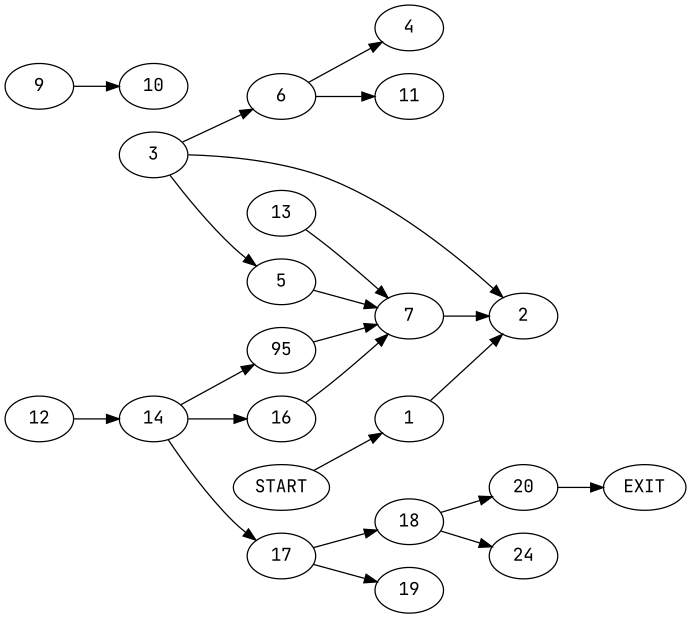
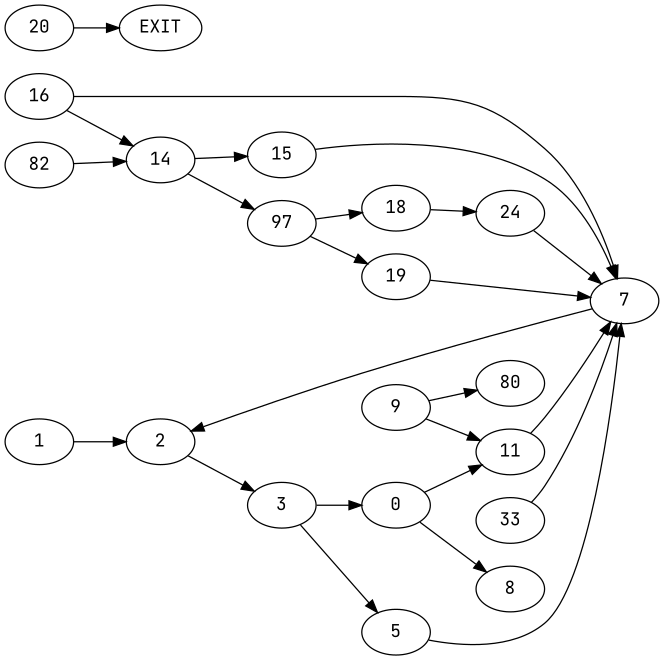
node "4": label "4" -> "8"
node "10": label "10" -> "80"
node "6": label "6" -> "0"
edge "3" -> "2": reversed
node "13": label "13" -> "33"
edge "24" -> "7": added
edge "19" -> "7": added
node "95": label "95" -> "15"
edge "11" -> "7": added
node "12": label "12" -> "82"
edge "14" -> "16": reversed
edge "9" -> "11": added
node "START": removed
edge "18" -> "20": removed
node "17": label "17" -> "97"
